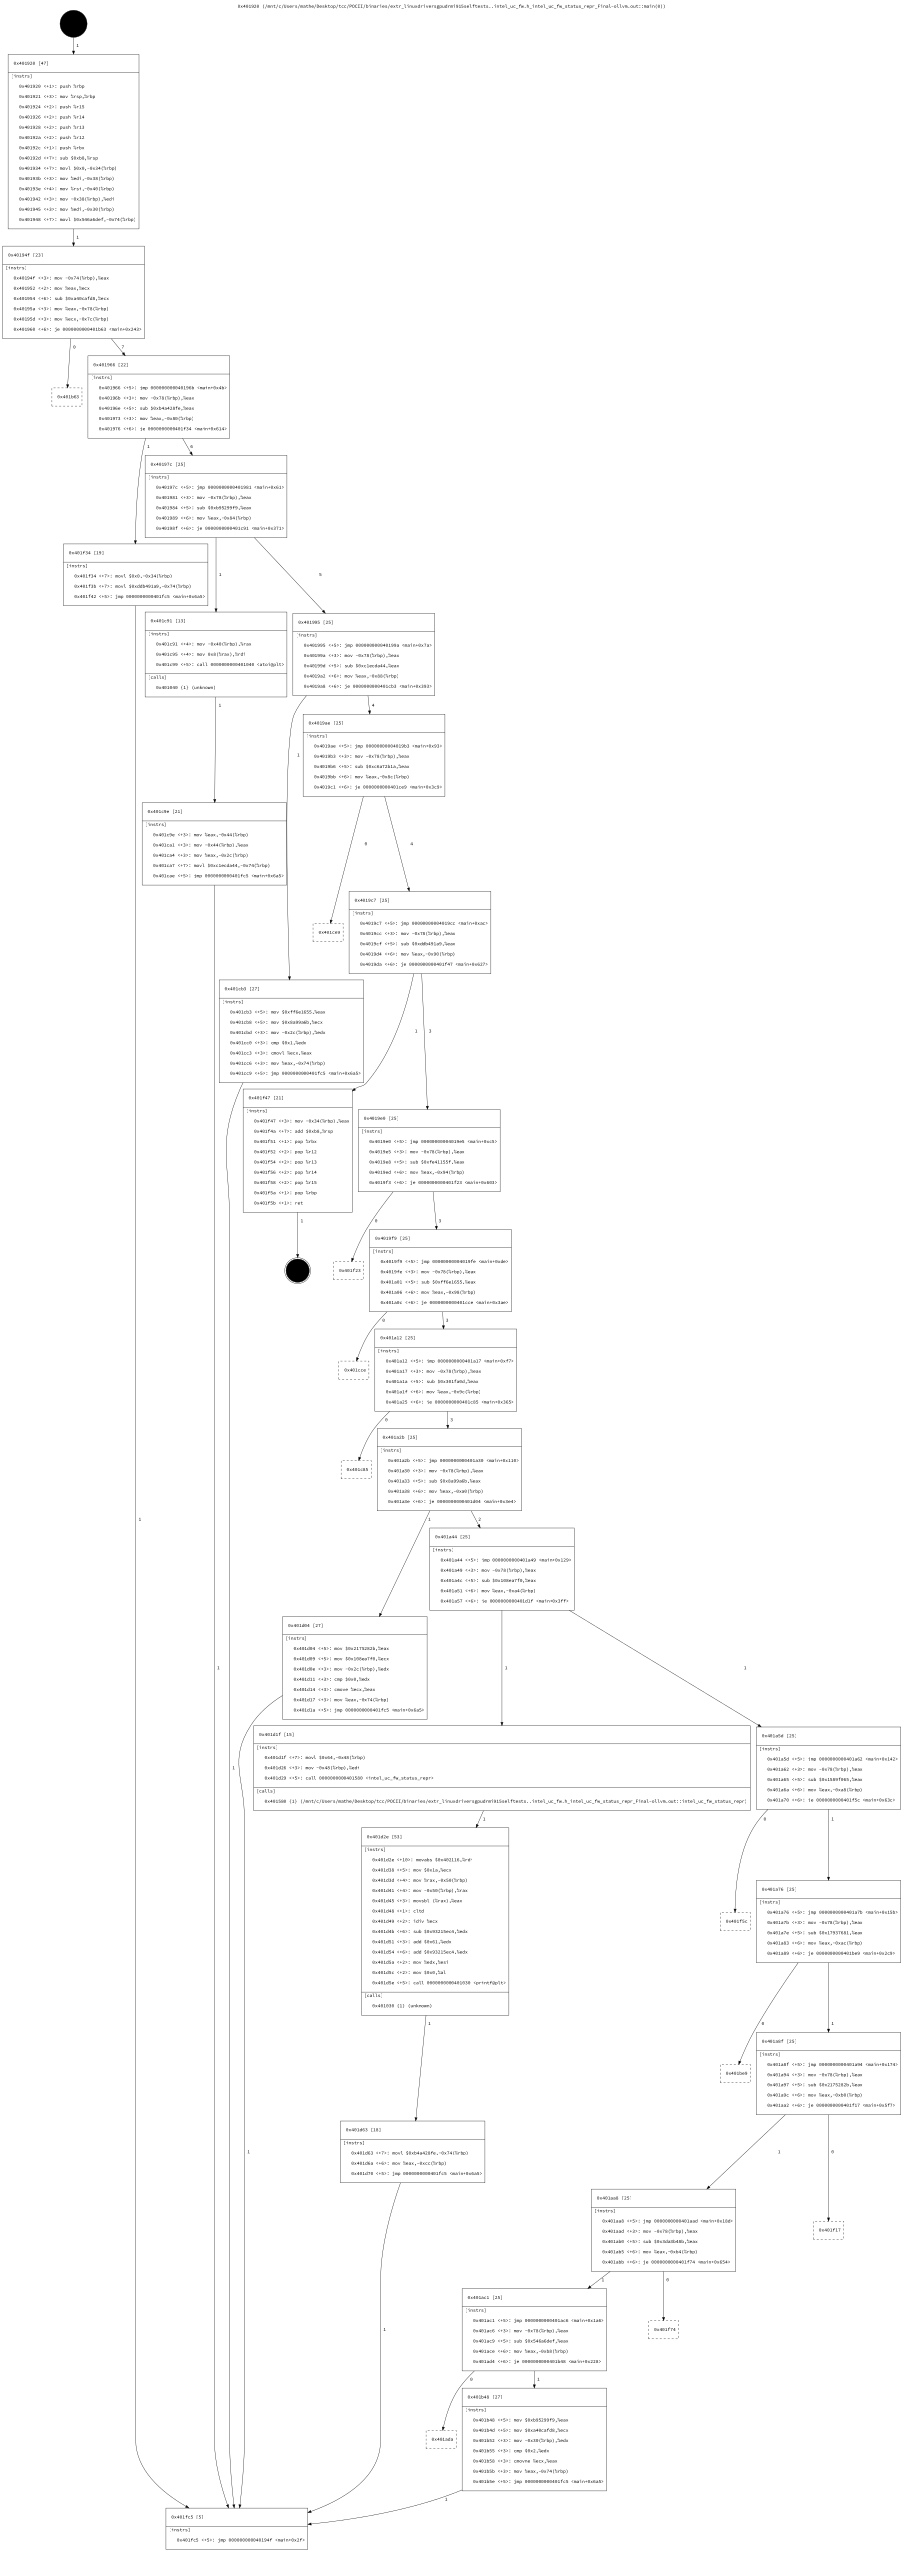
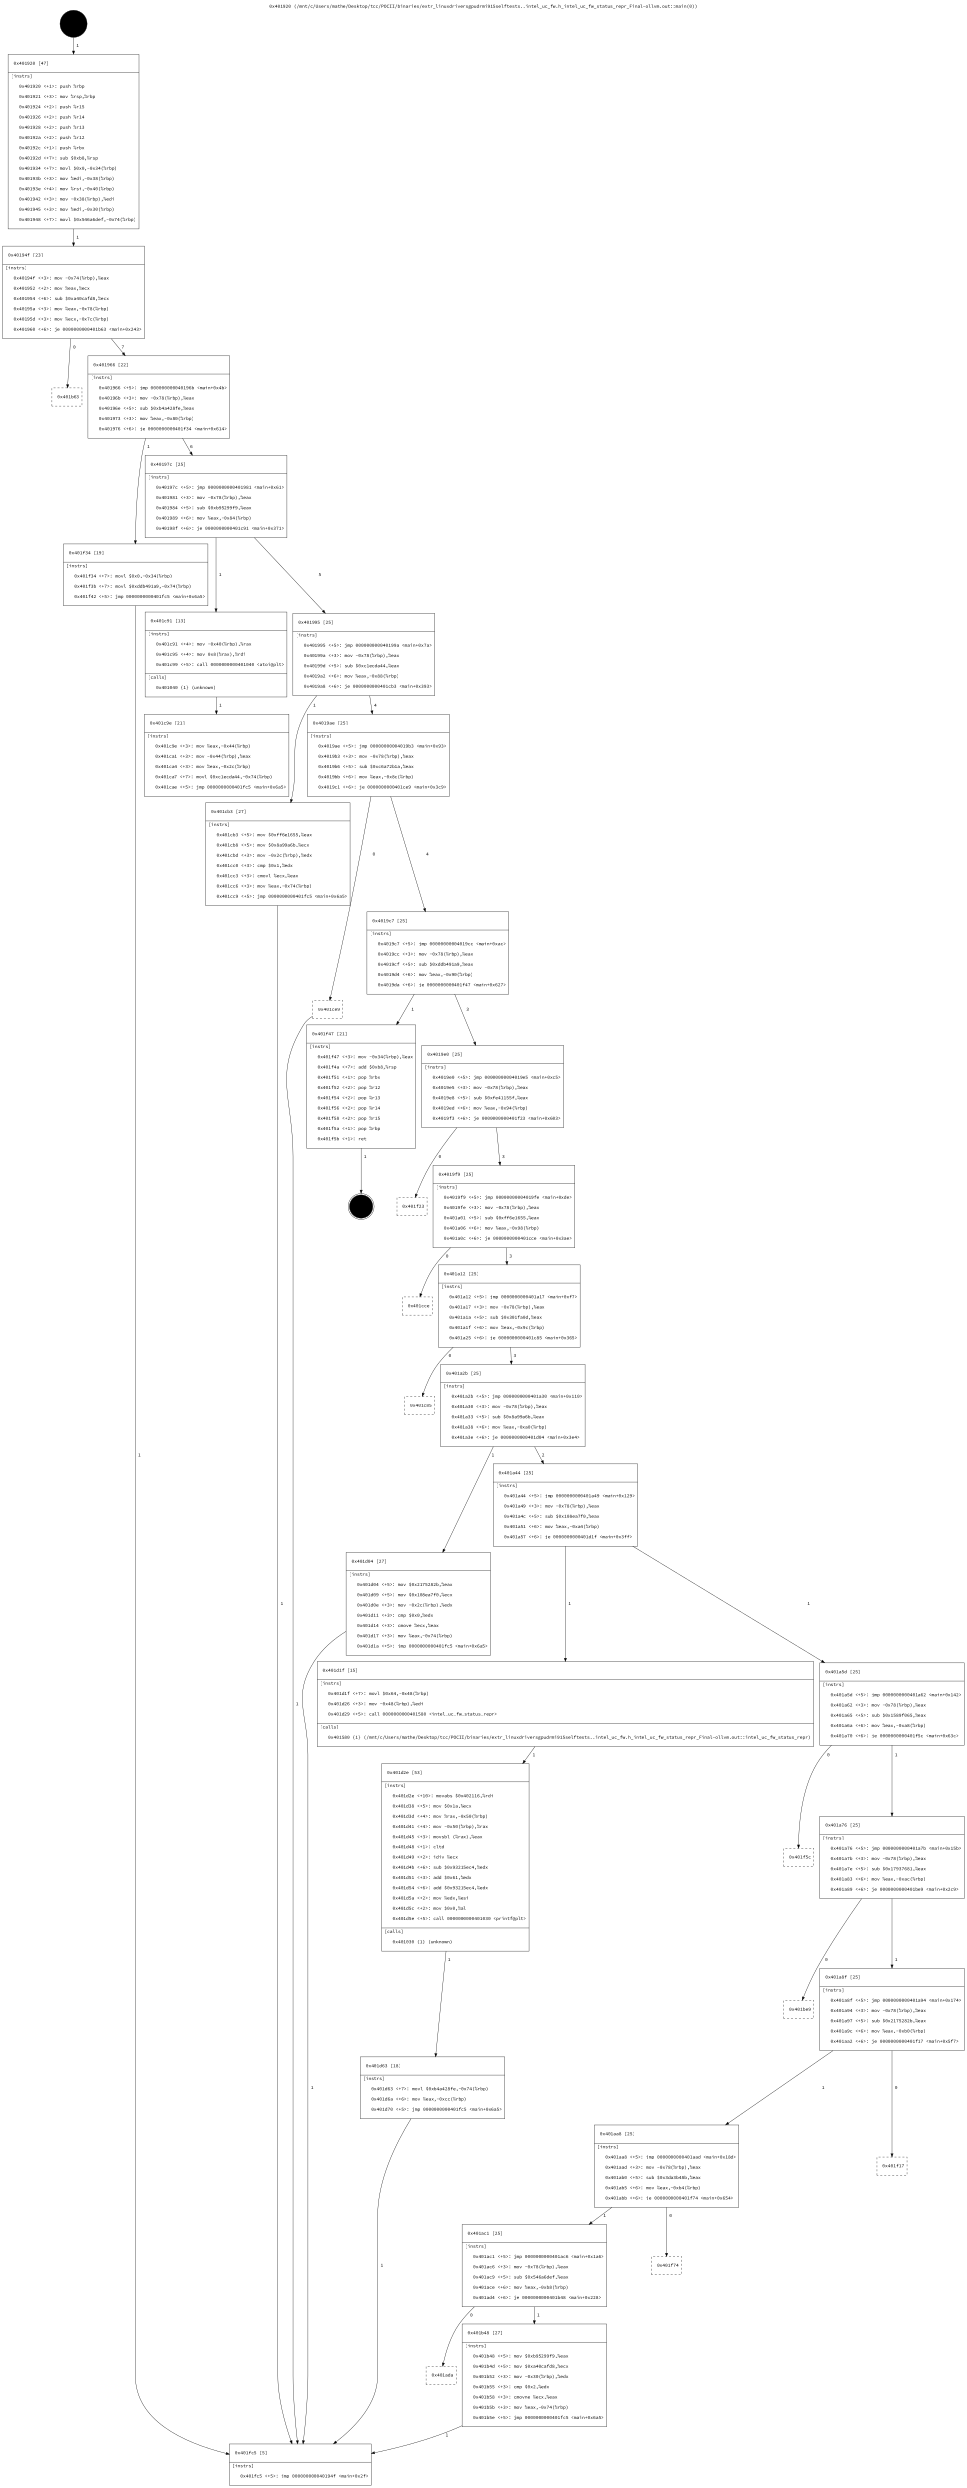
edge "0x401c9e [21]" -> "0x401fc5 [5]": now "0x401ce9" -> "0x401fc5 [5]"
